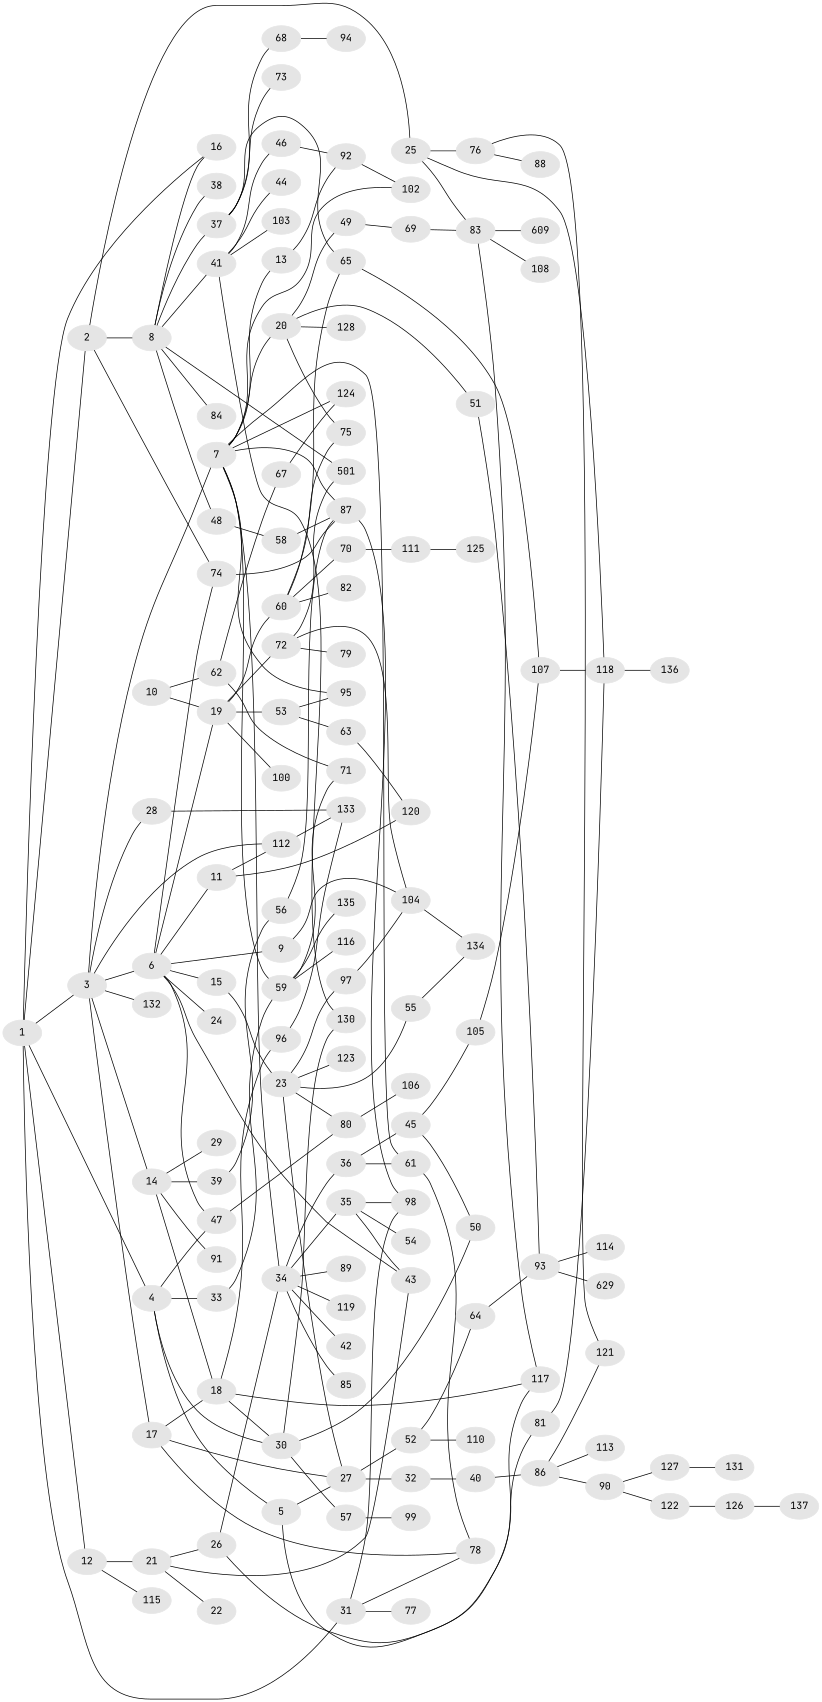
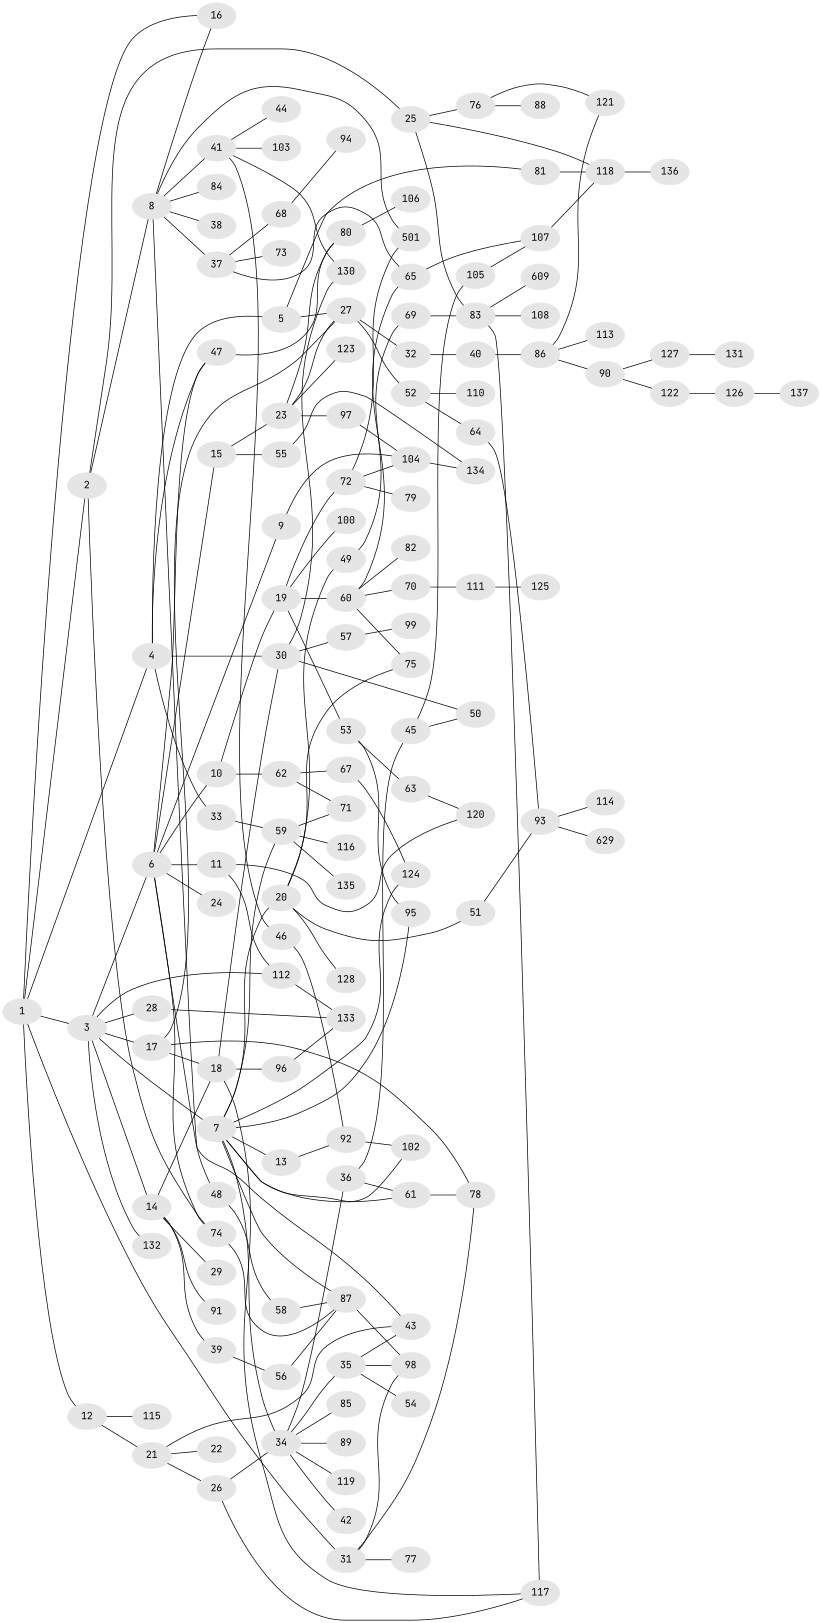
edge "19" -- "6": now "10" -- "6"
edge "55" -- "23": now "55" -- "15"
